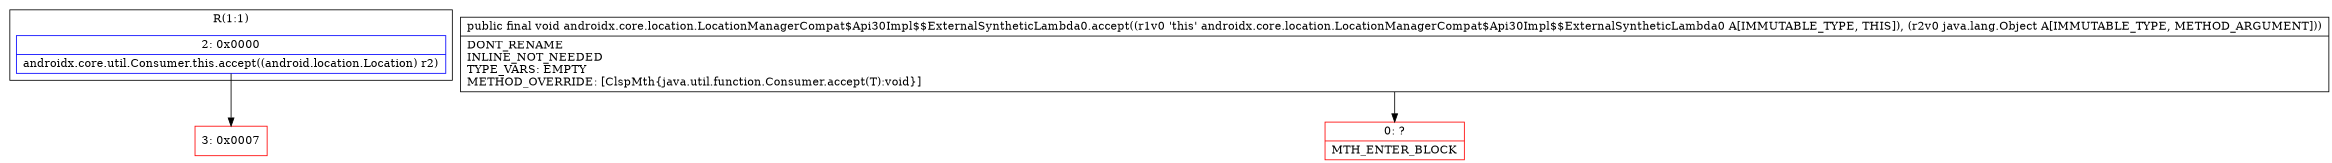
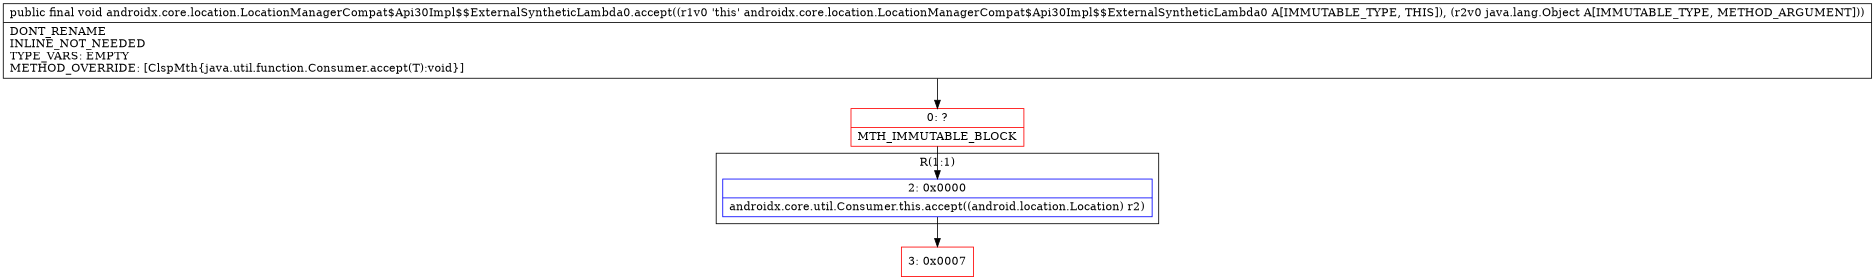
node "0: ?": text "MTH_ENTER_BLOCK" -> "MTH_IMMUTABLE_BLOCK"
edge "0: ?" -> "2: 0x0000": added
